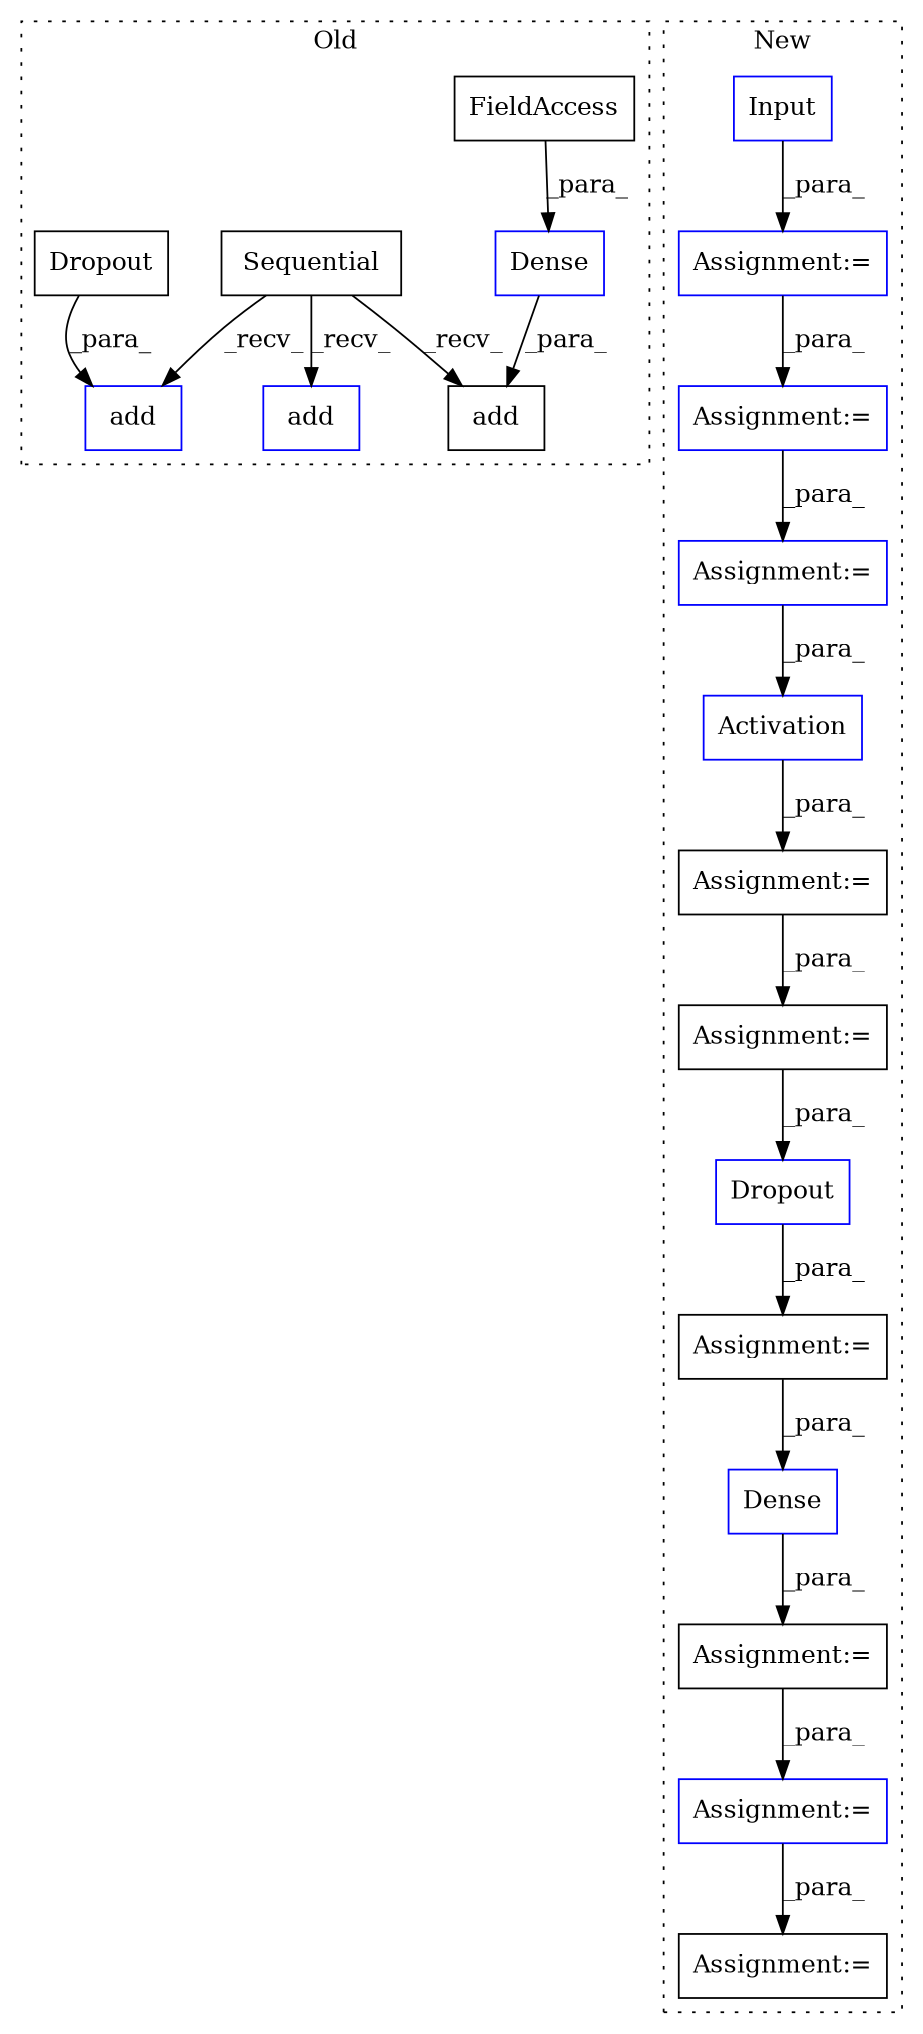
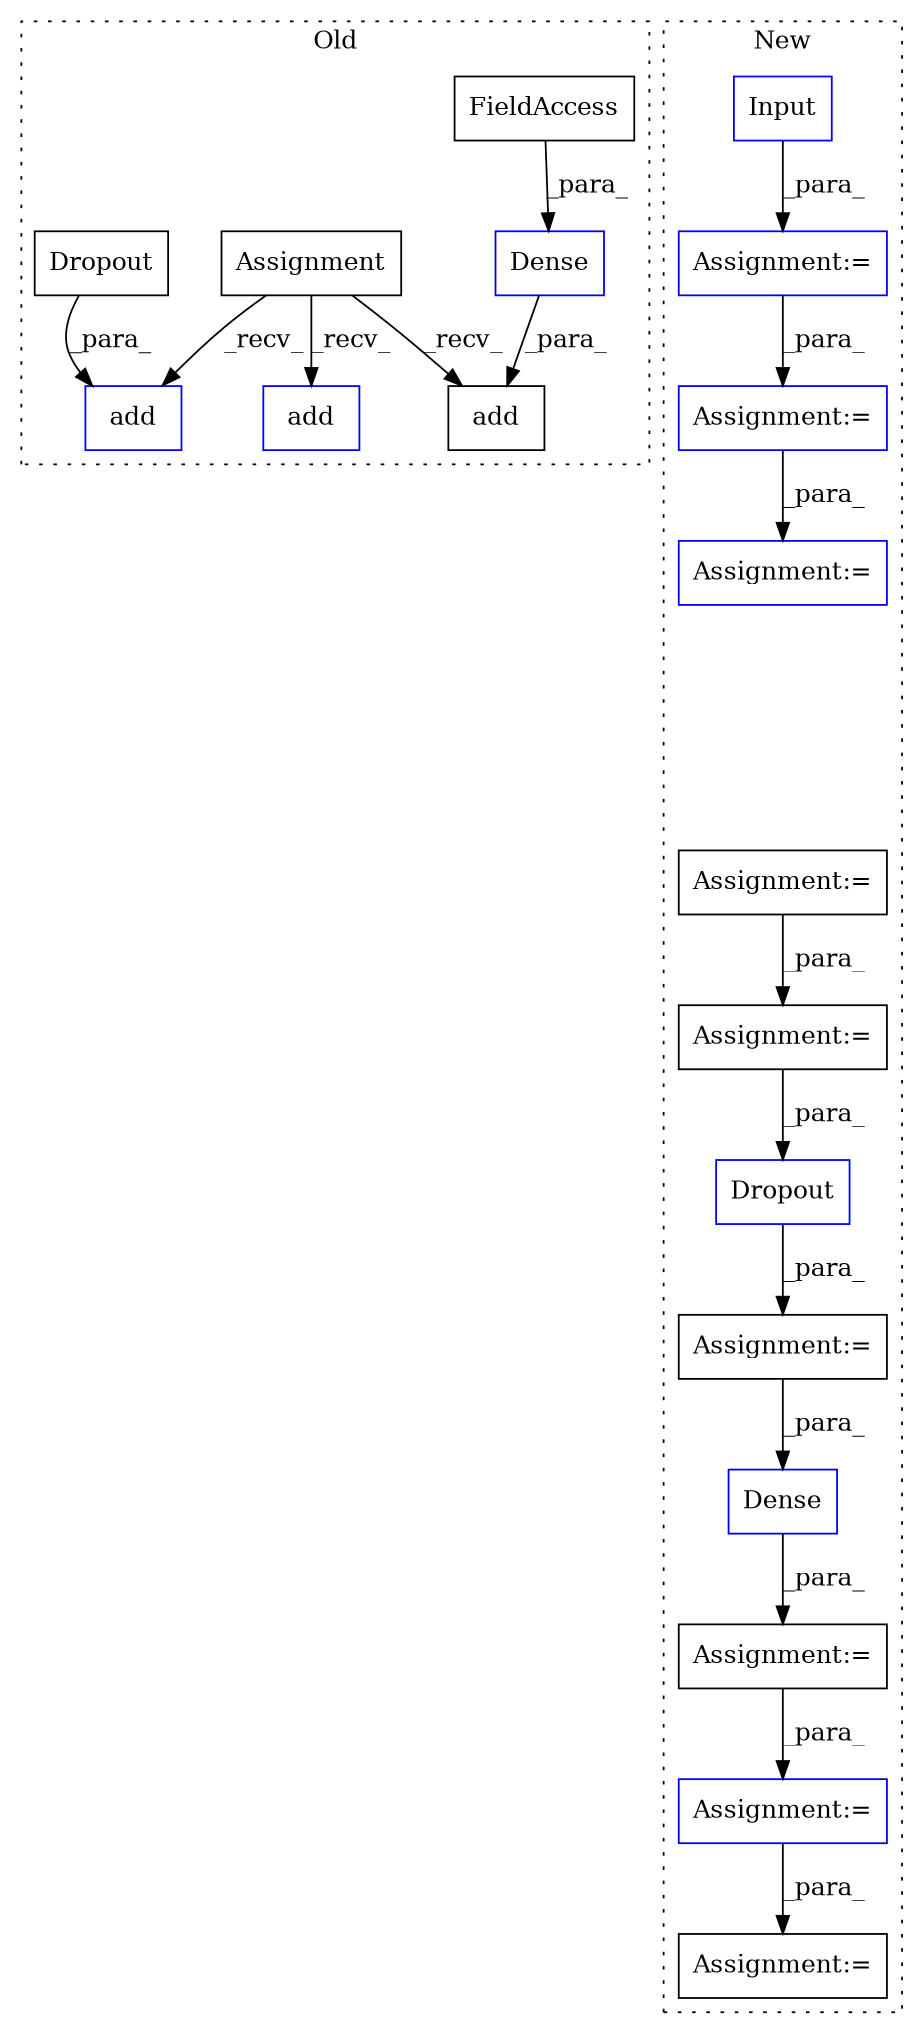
node "Sequential": label "Sequential" -> "Assignment"
node "Activation": removed
